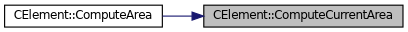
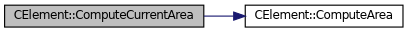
edge "CElement::ComputeArea" -> "CElement::ComputeCurrentArea": reversed
